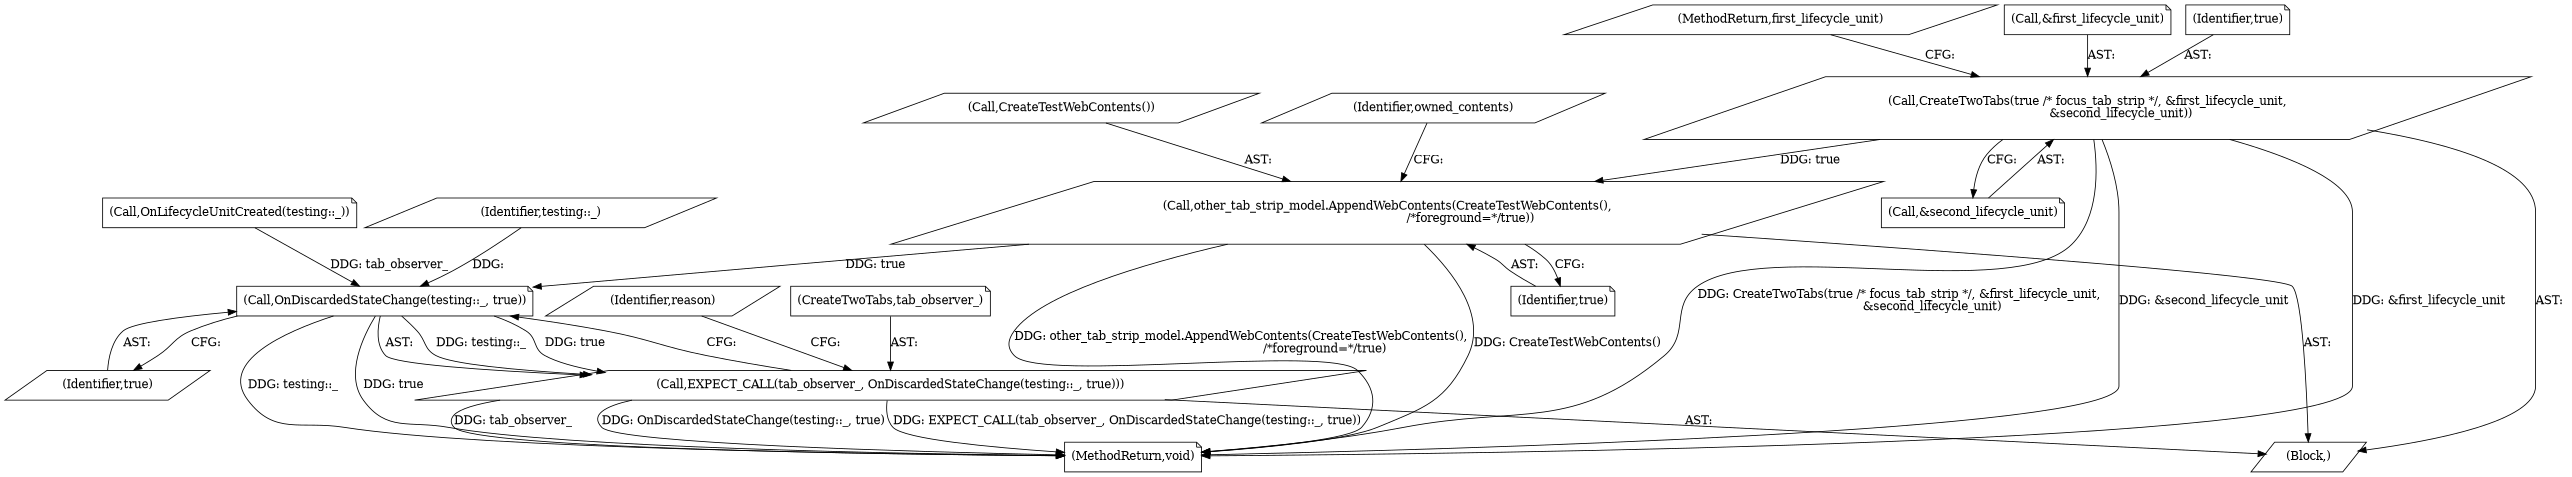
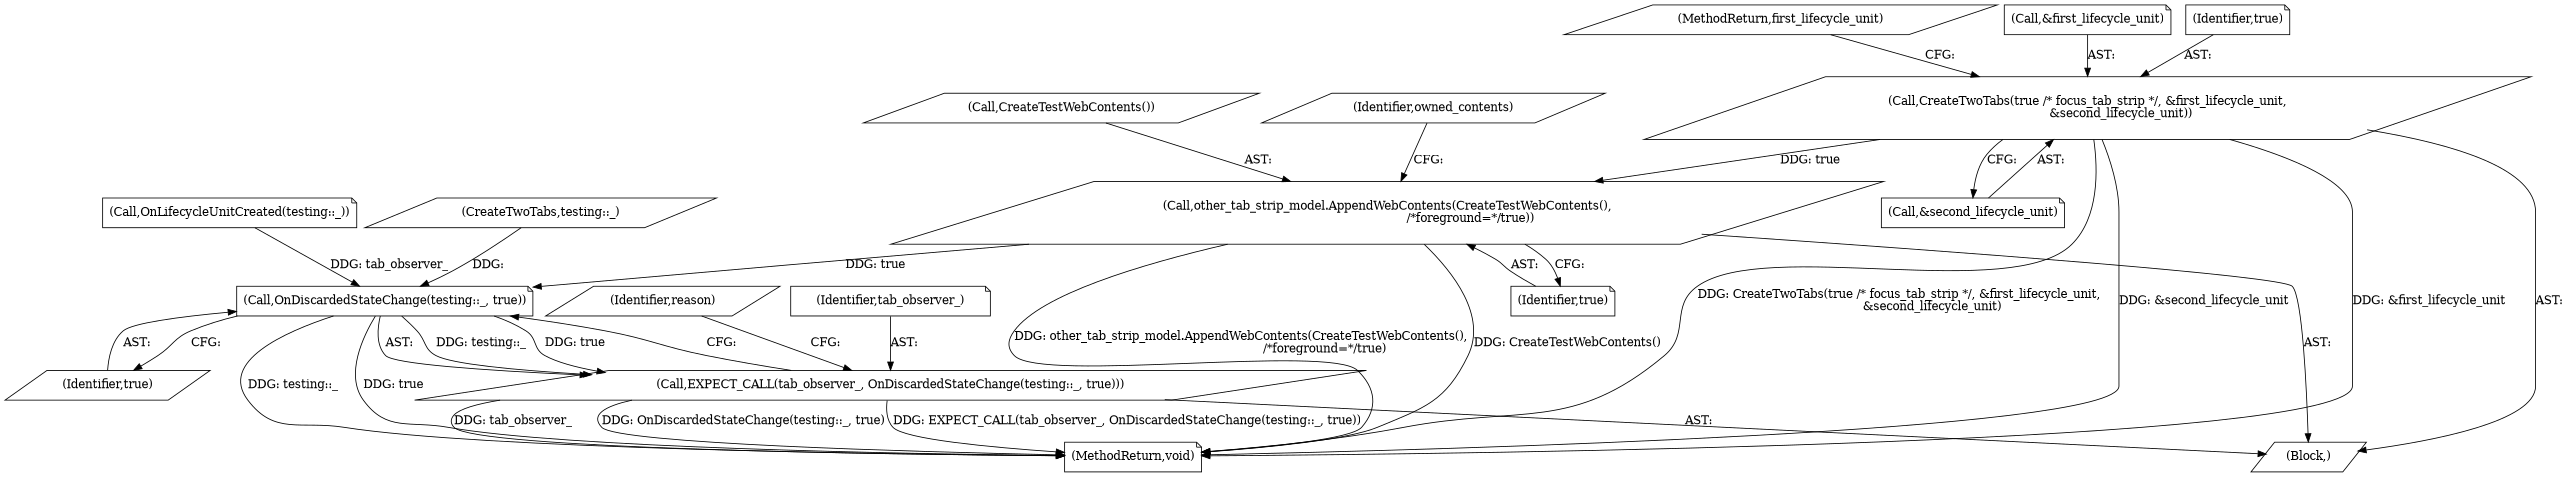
node "(Identifier,testing::_)": label "(Identifier,testing::_)" -> "(CreateTwoTabs,testing::_)"
node "(CreateTwoTabs,tab_observer_)": label "(CreateTwoTabs,tab_observer_)" -> "(Identifier,tab_observer_)"
